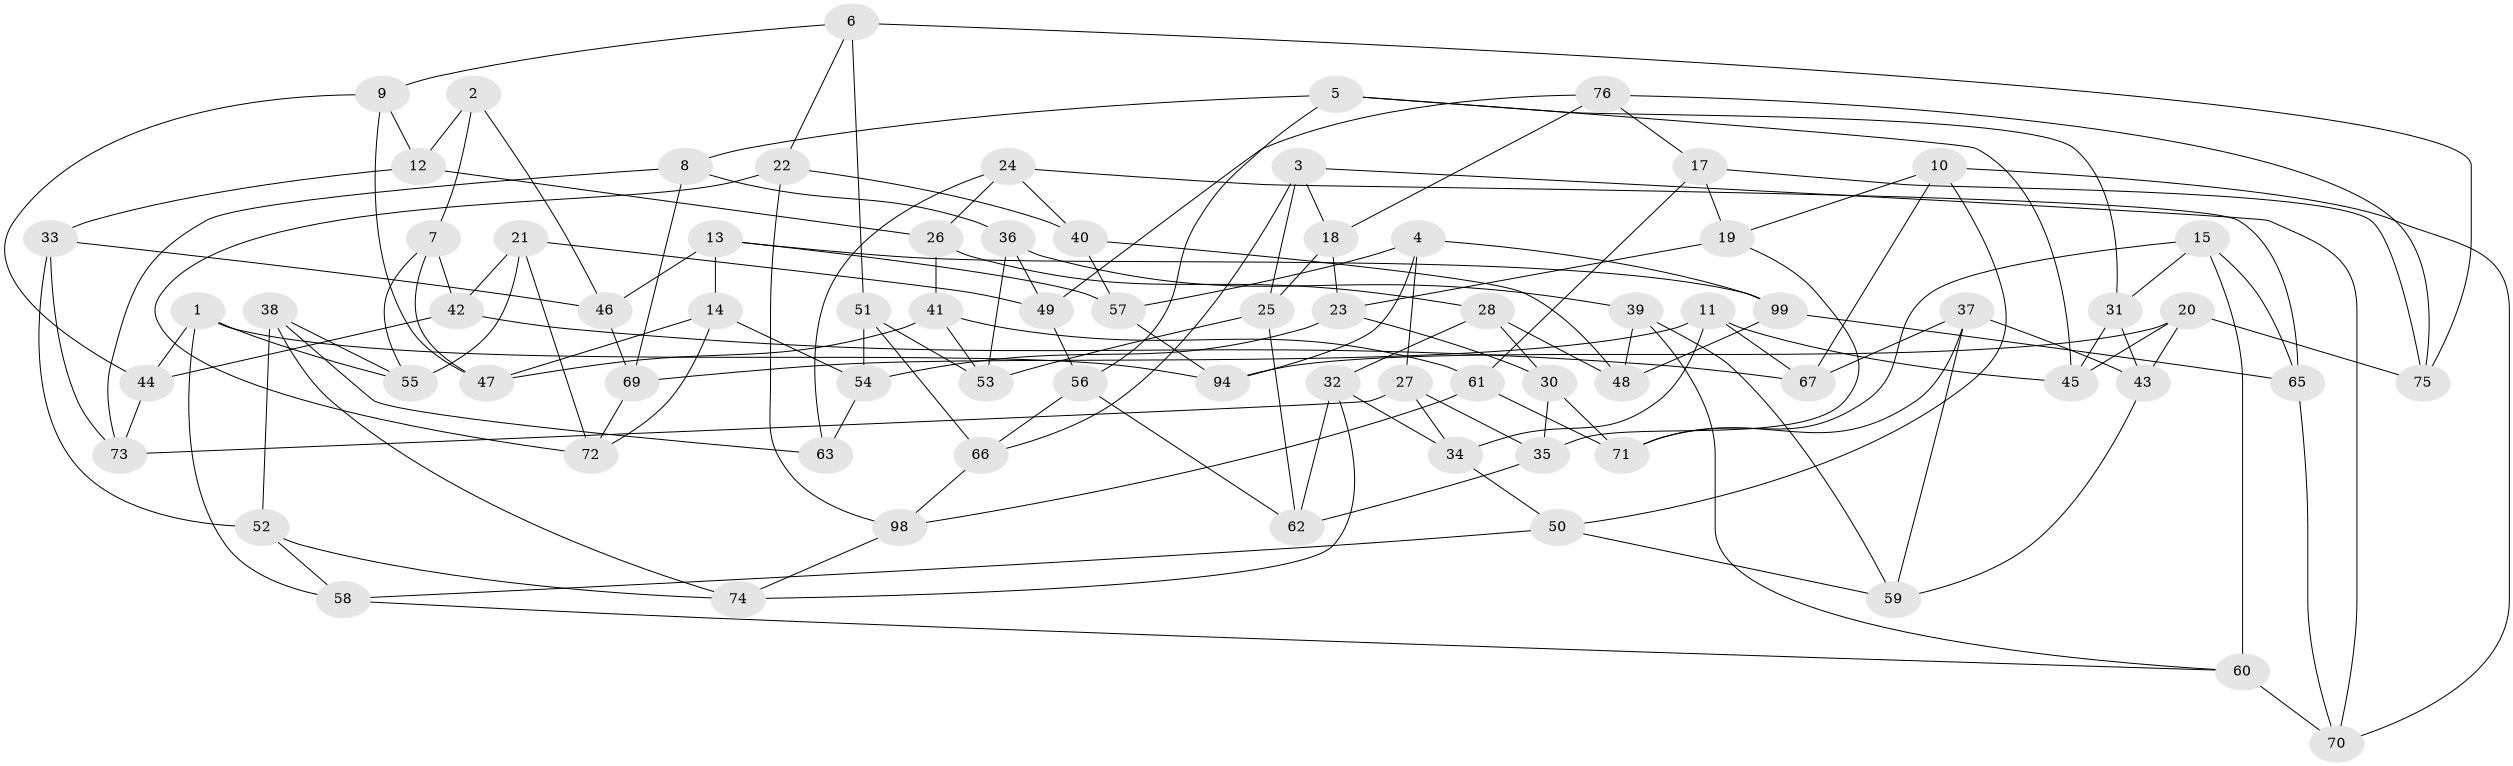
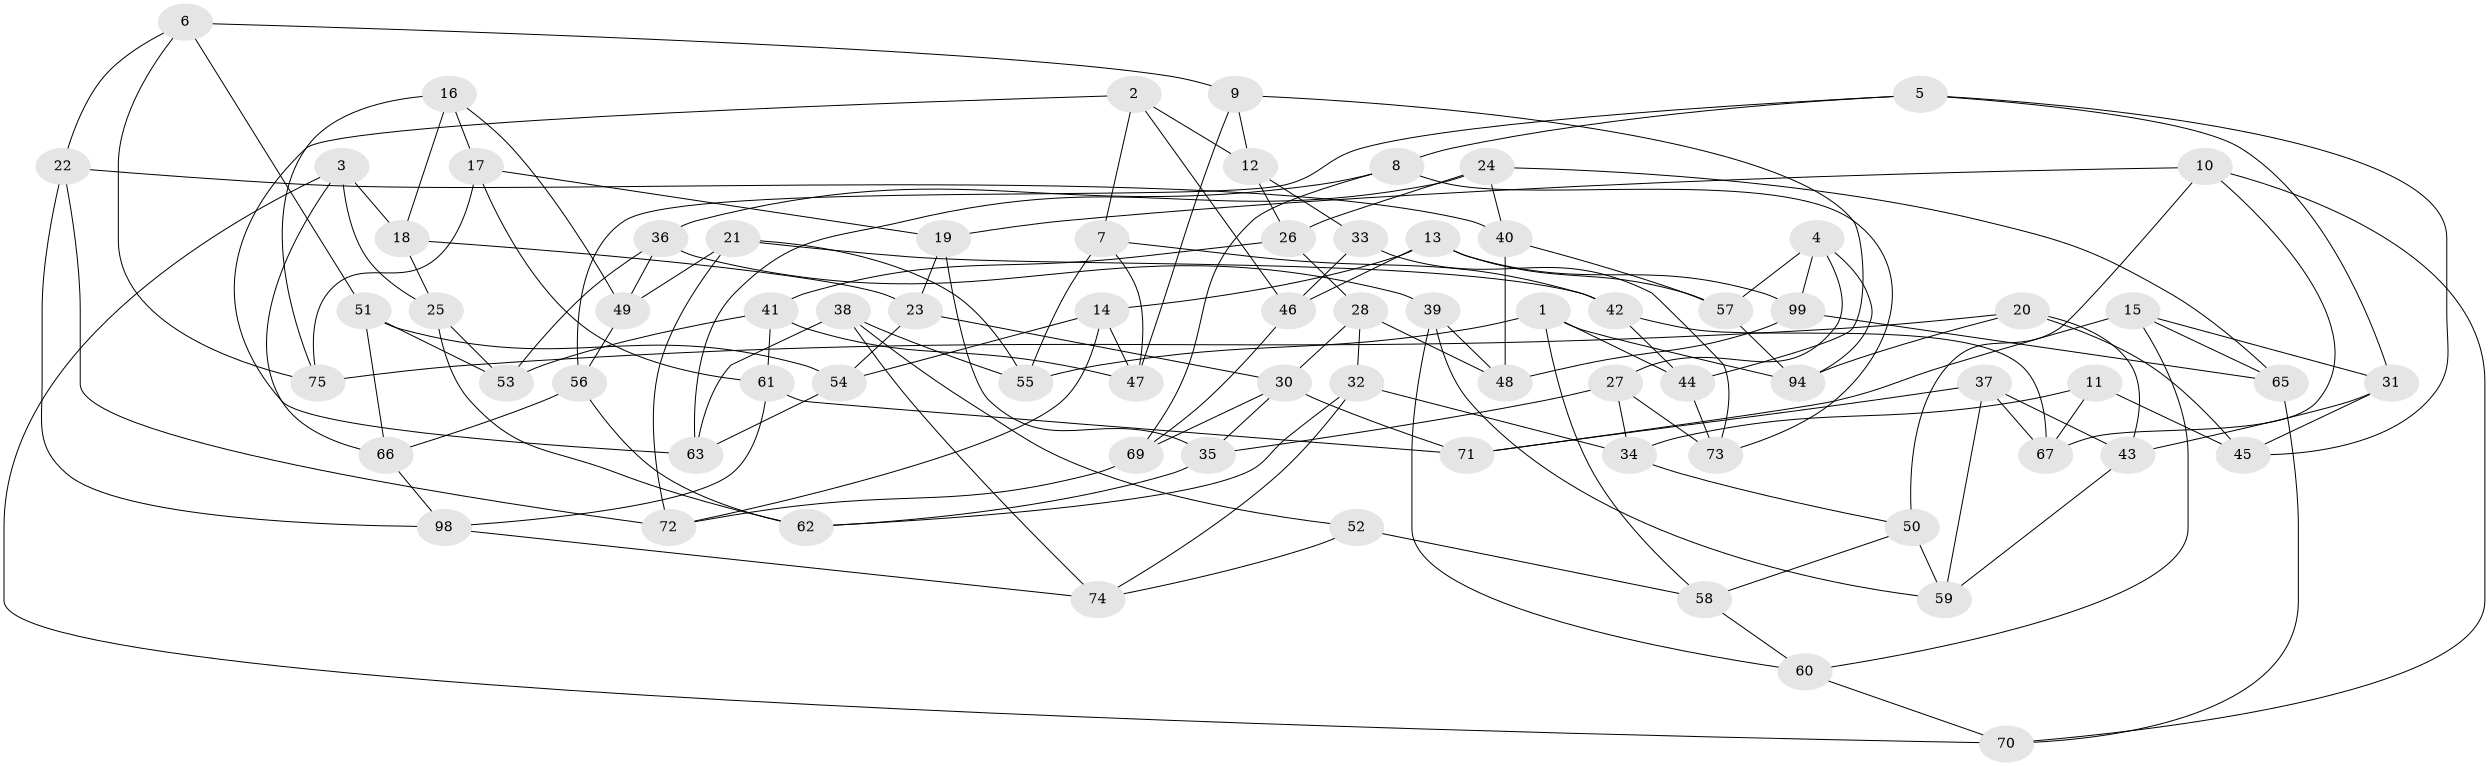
node "76": label "76" -> "16"
edge "2" -- "63": added
edge "11" -- "69": now "30" -- "69"
edge "33" -- "52": removed
